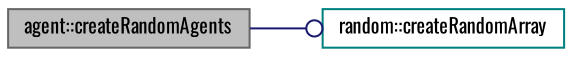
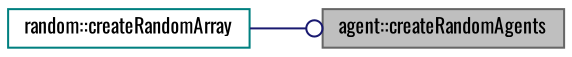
edge "agent::createRandomAgents" -> "random::createRandomArray": reversed
